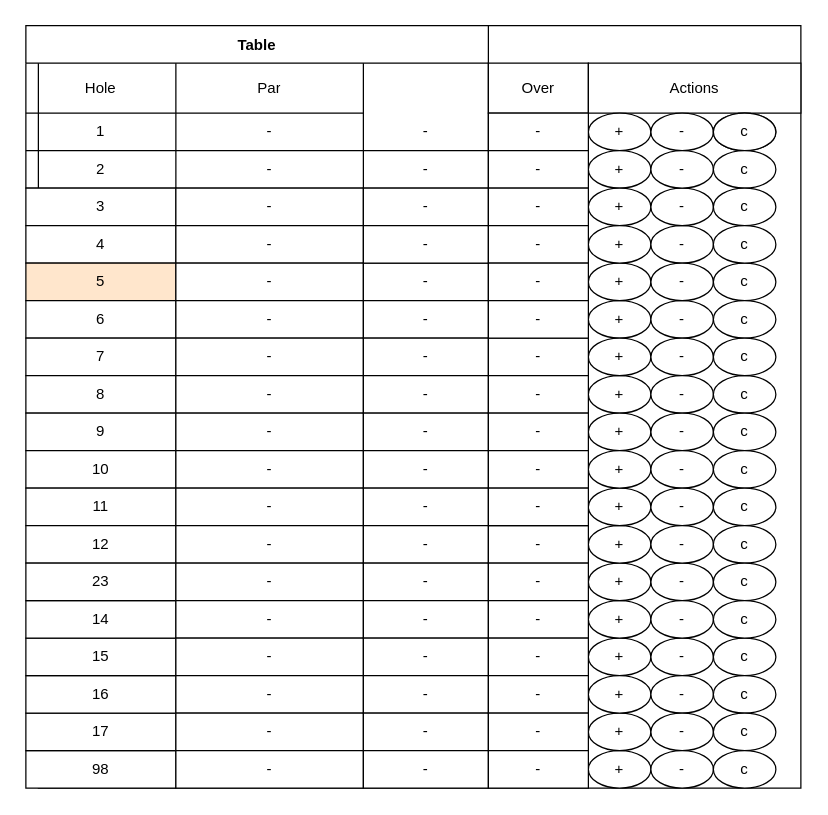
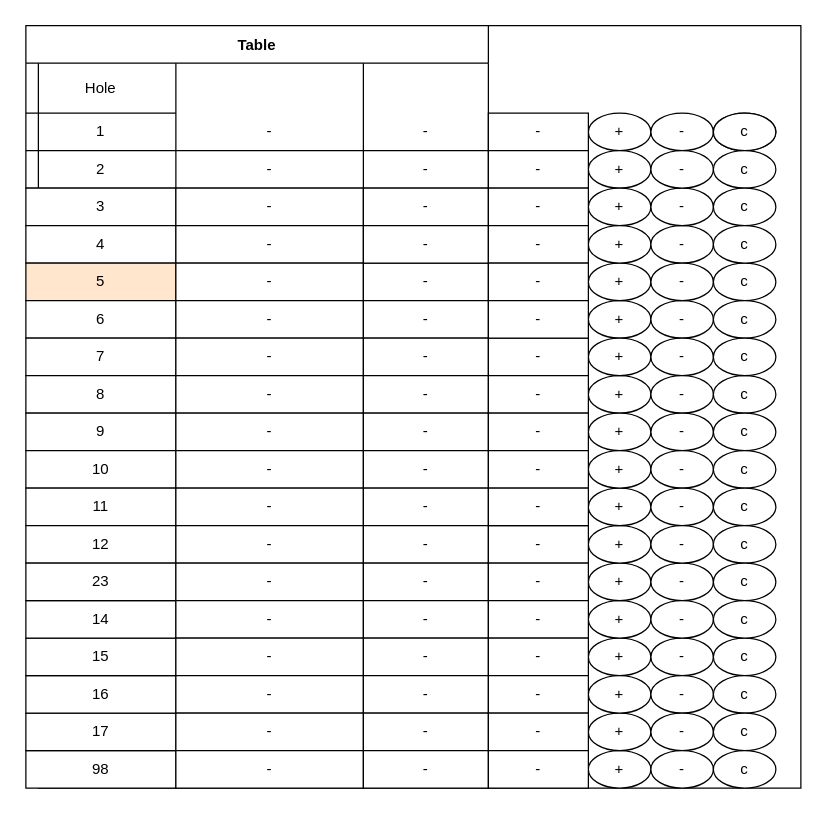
node "Par": removed
node "Over": removed
node "Actions": removed
